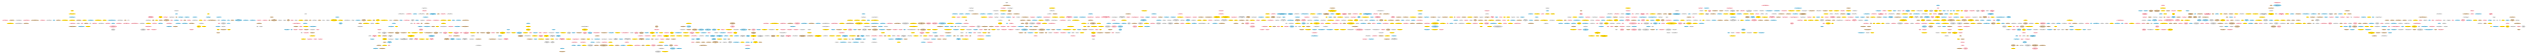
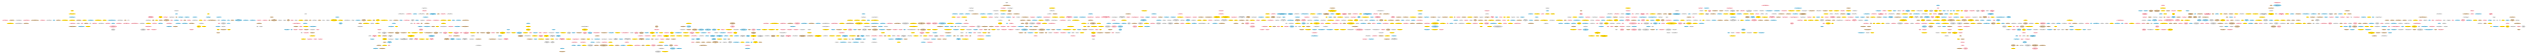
node "Camera Obscura": fillcolor lightgrey -> gold
